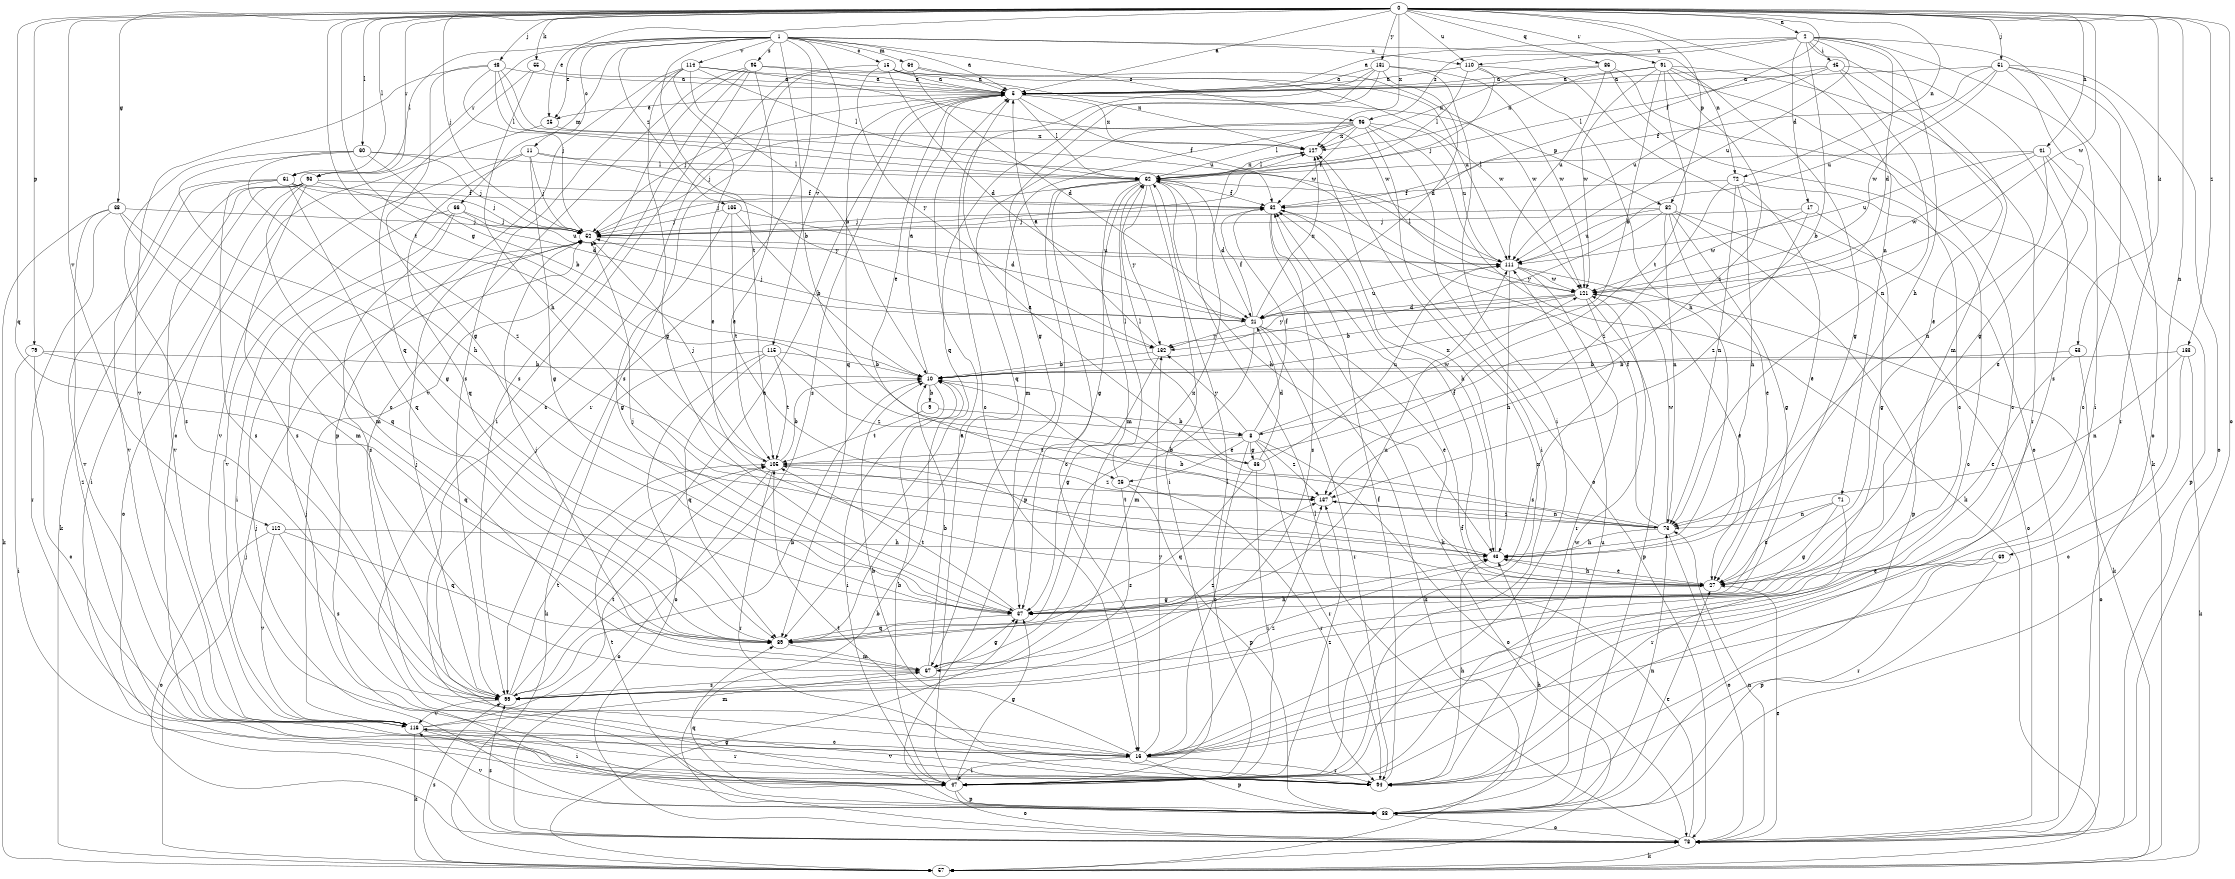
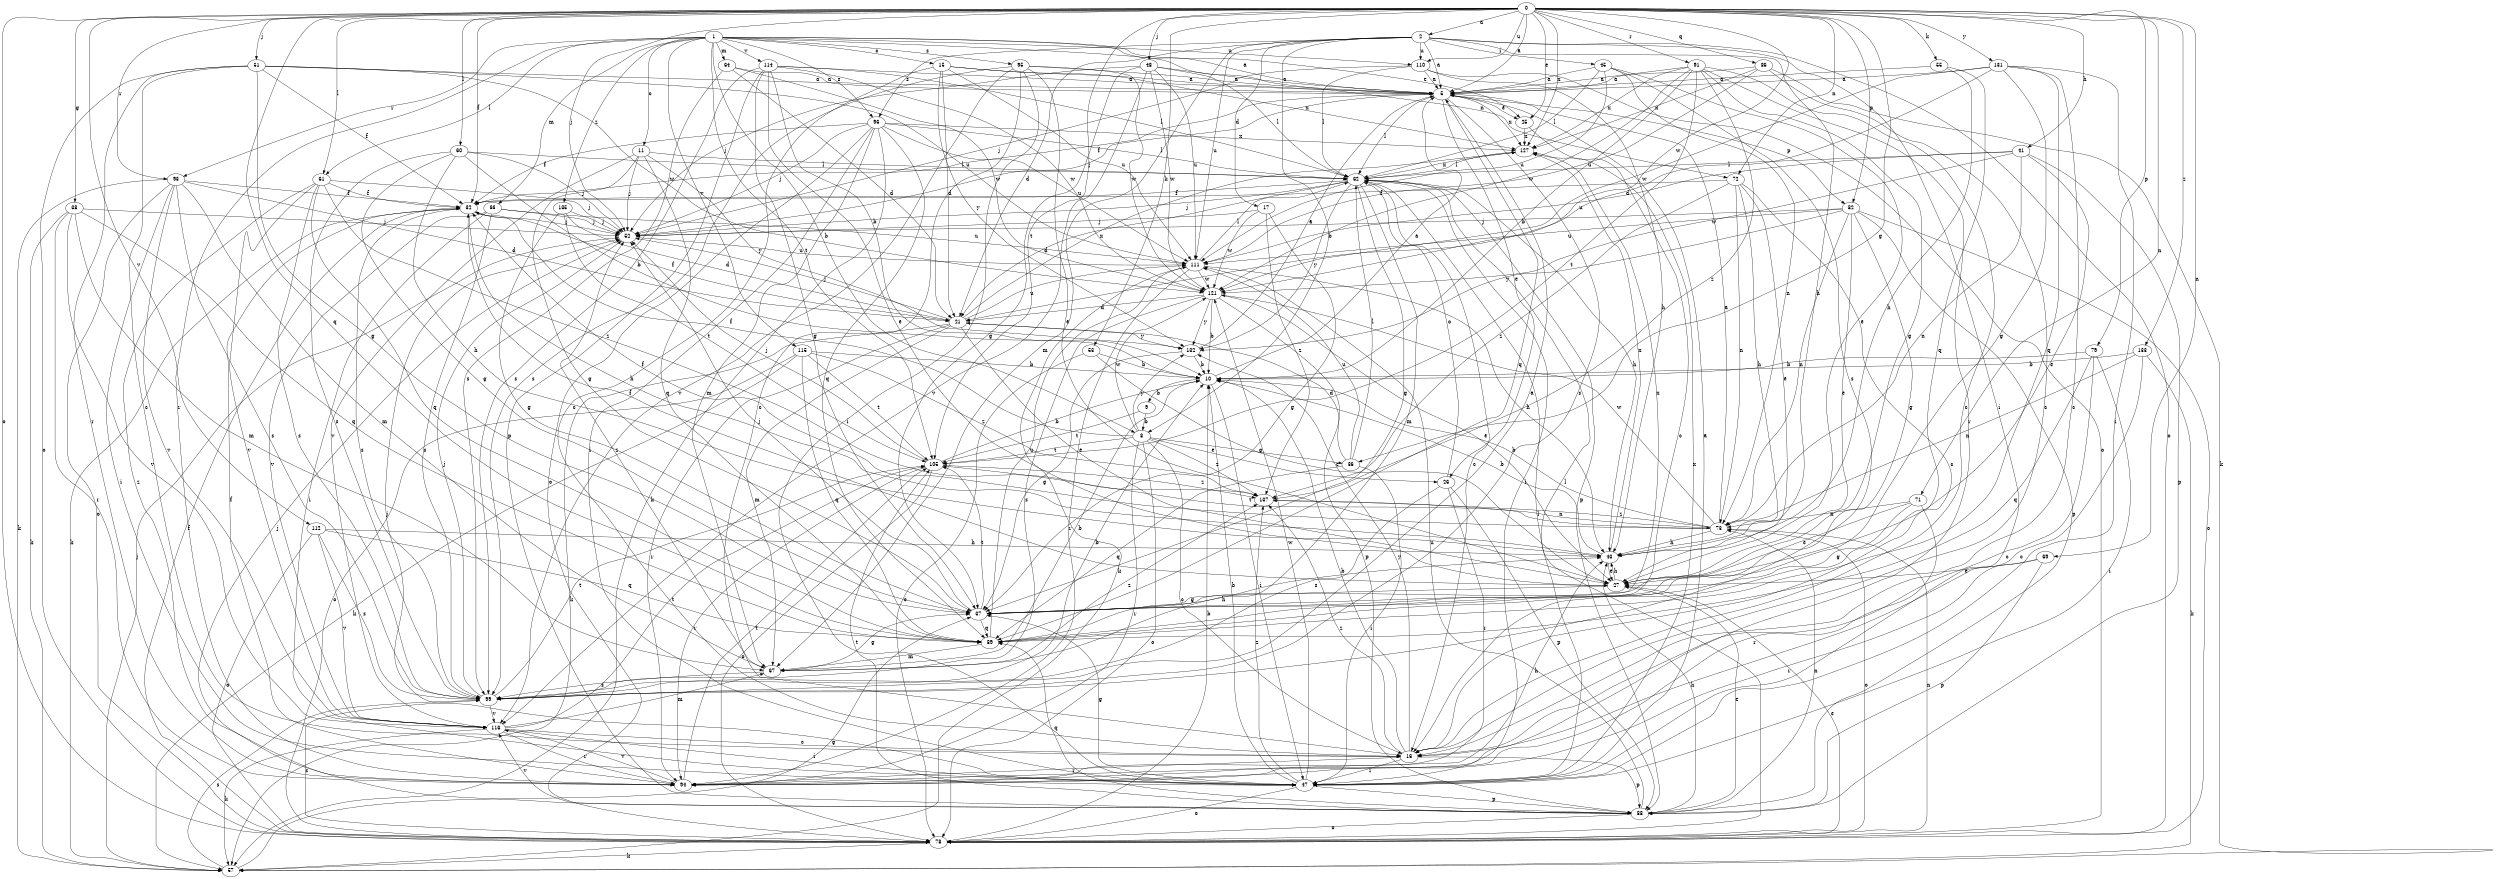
edge "135" -> "10": removed, label "b"
edge "26" -> "62": label "l" -> "o"
edge "67" -> "52": label "j" -> "z"
